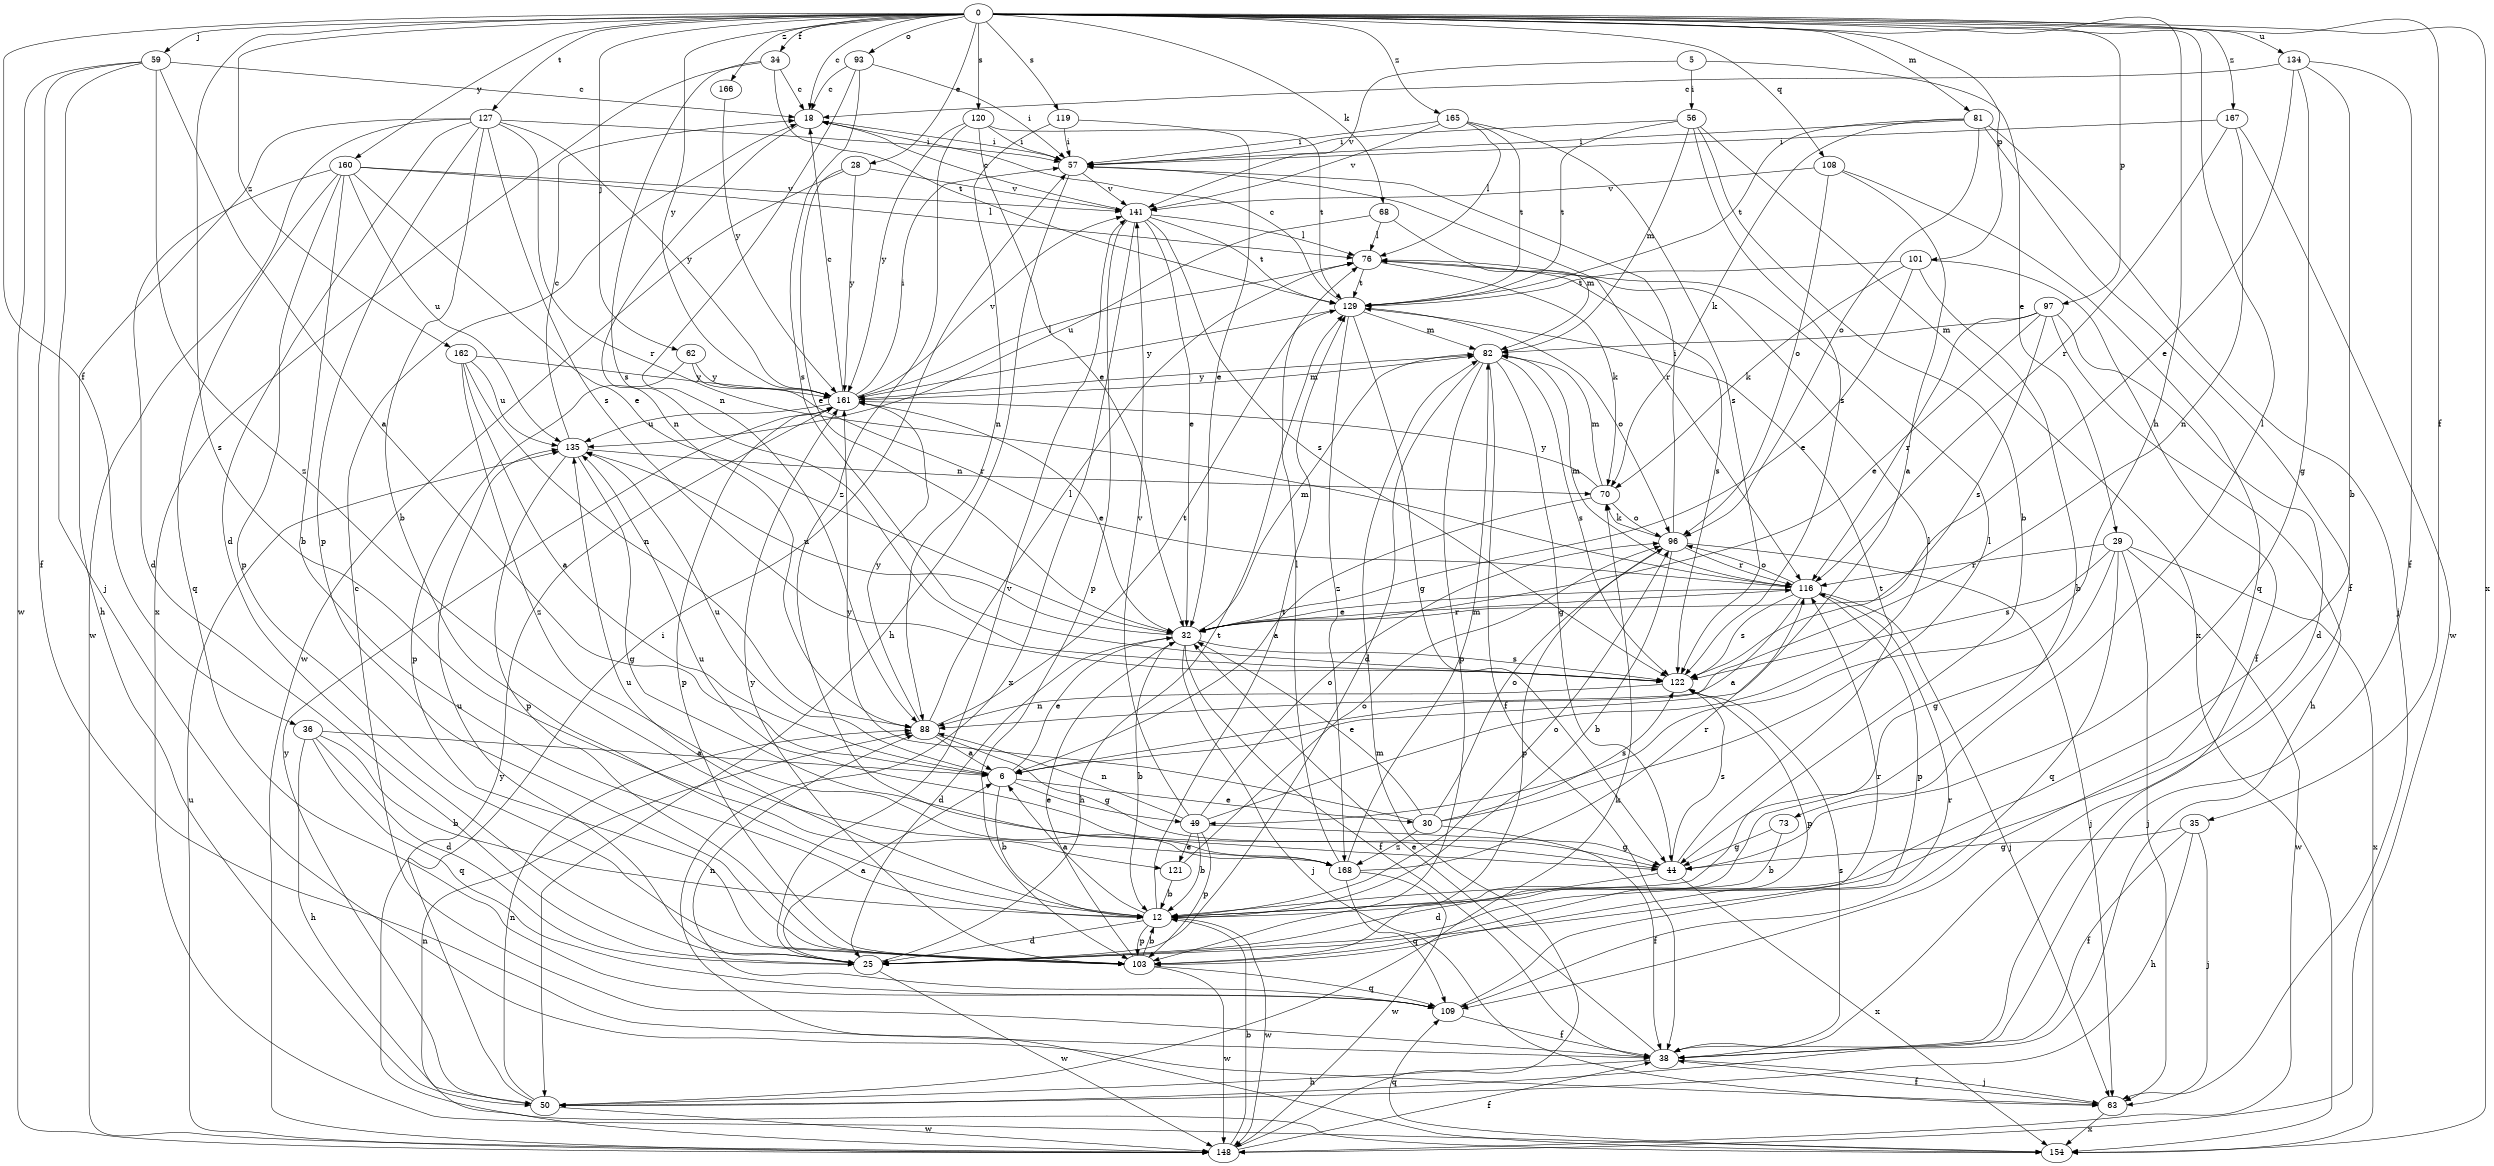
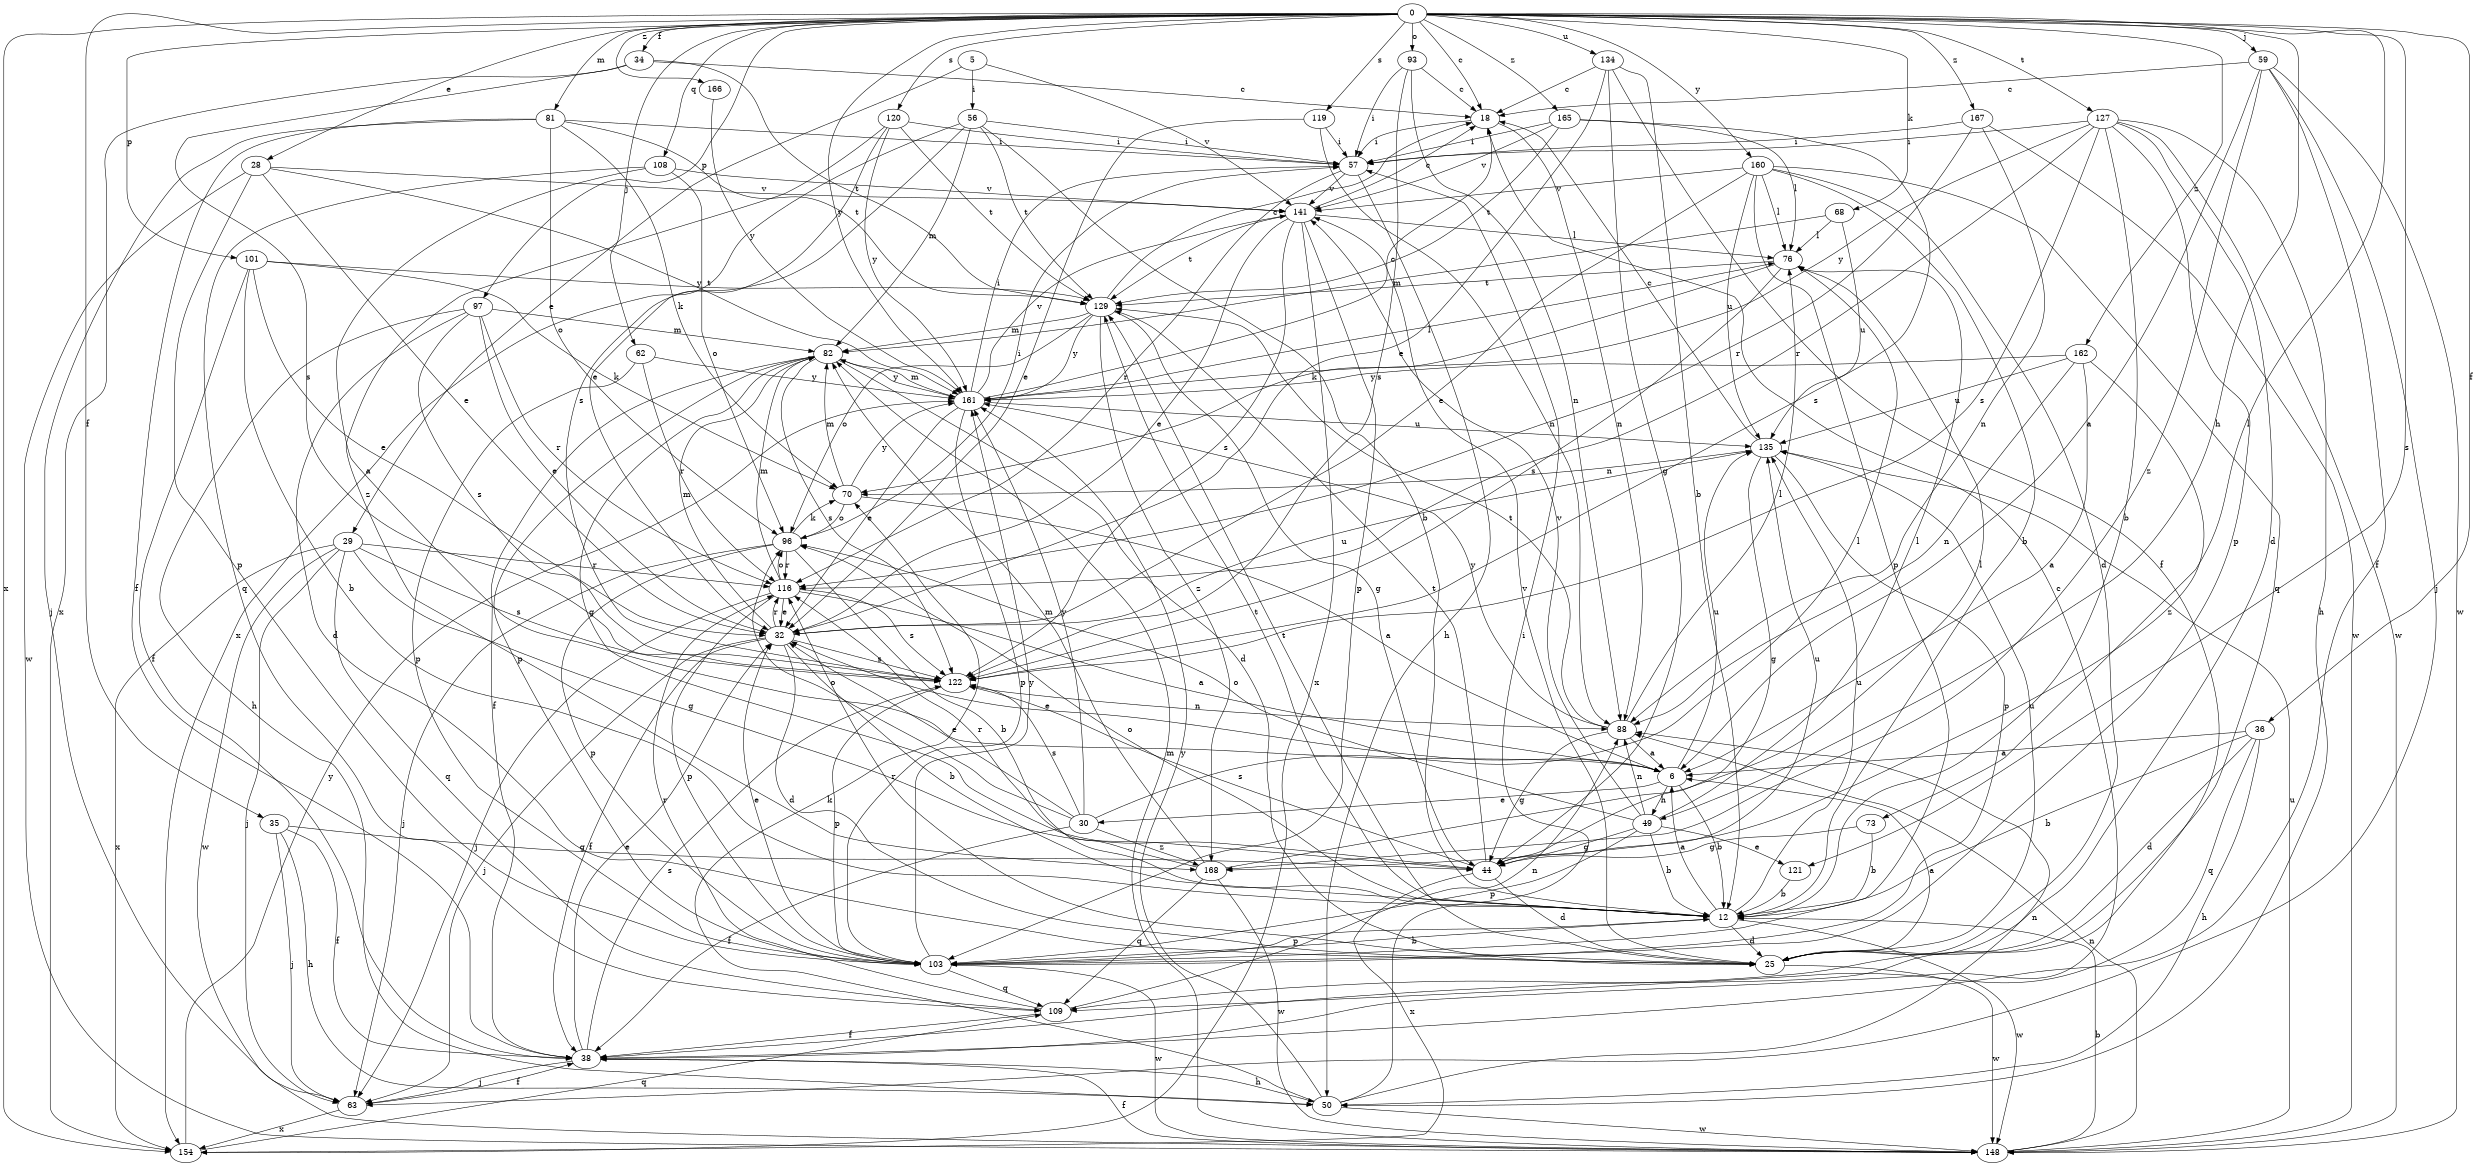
edge "121" -> "96": removed, label "o"
edge "28" -> "103": added, label "p"
